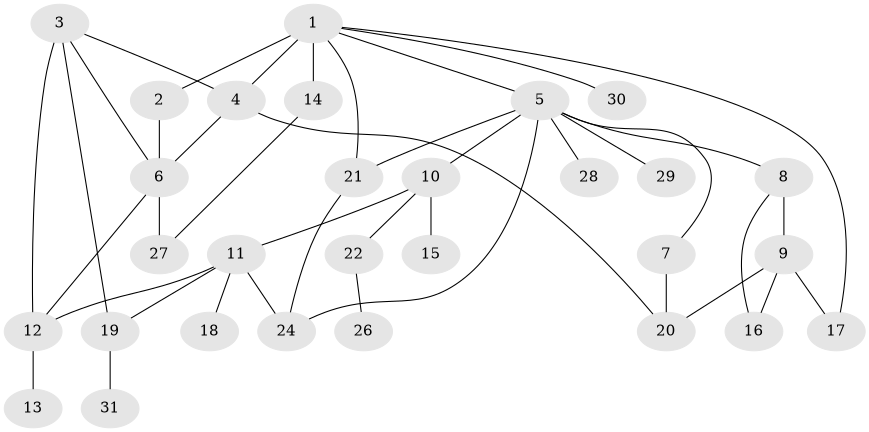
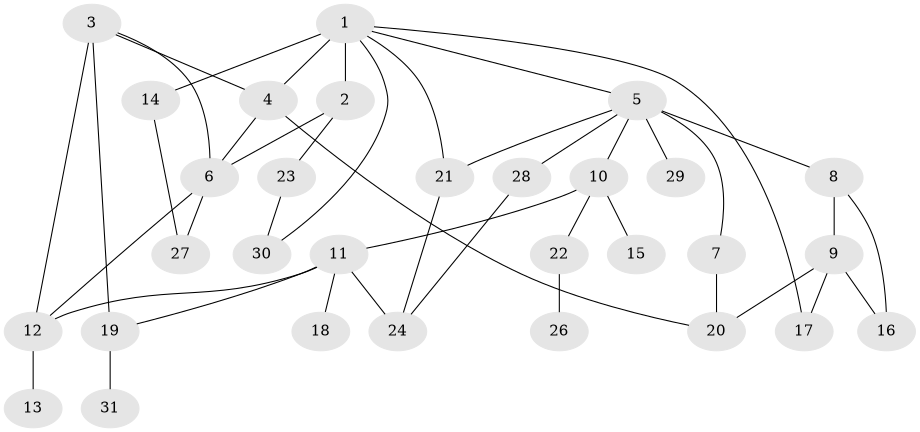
node "23": added
edge "5" -- "24": now "28" -- "24"
